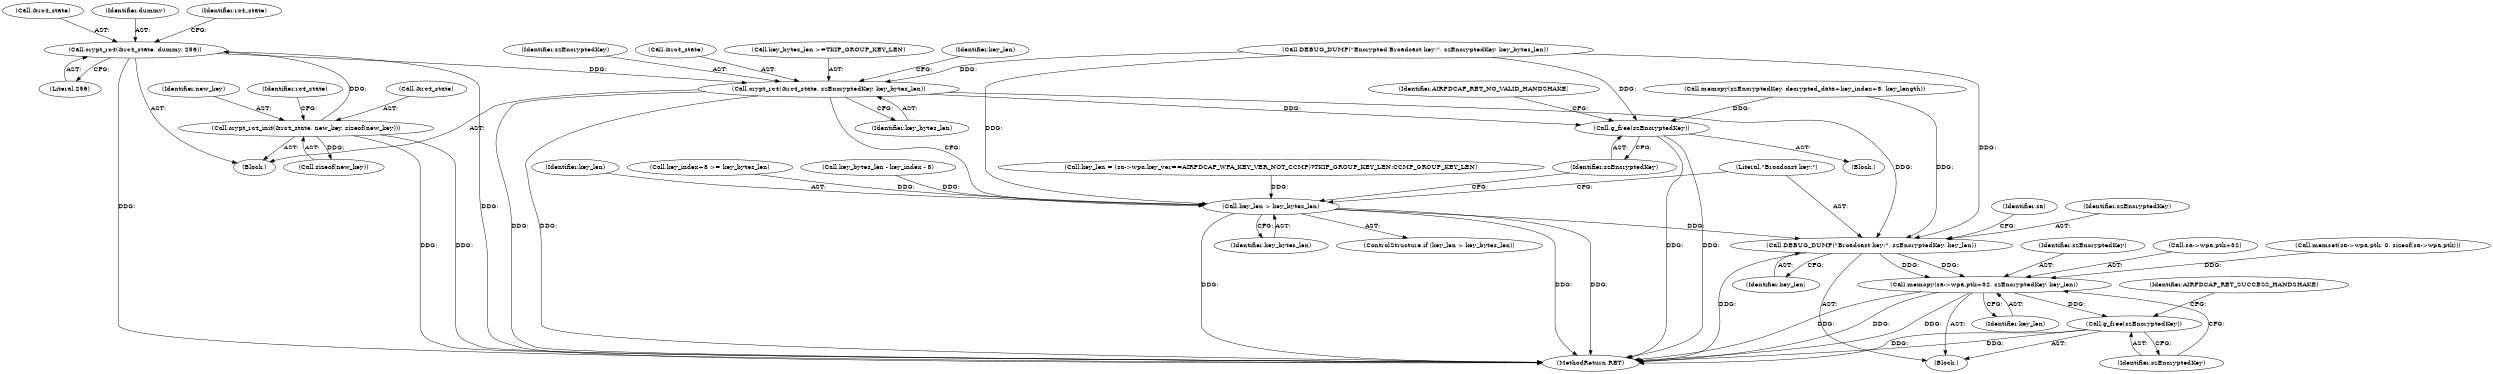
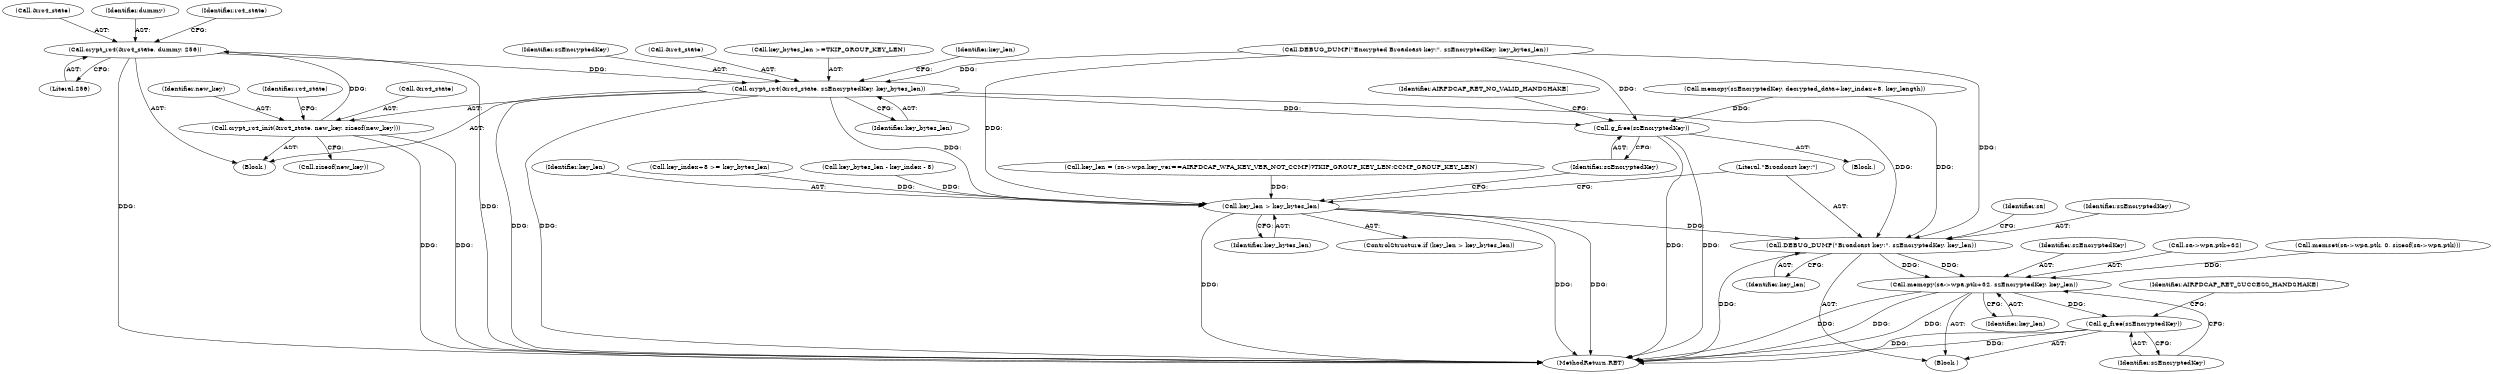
edge "(Call,crypt_rc4_init(&rc4_state, new_key, sizeof(new_key)))" -> "(Call,sizeof(new_key))": label "DDG: " -> "CFG: "
edge "(Call,crypt_rc4(&rc4_state, szEncryptedKey, key_bytes_len))" -> "(Call,key_len > key_bytes_len)": label "CFG: " -> "DDG: "
edge "(Call,sizeof(new_key))" -> "(Call,crypt_rc4_init(&rc4_state, new_key, sizeof(new_key)))": now "(Call,crypt_rc4(&rc4_state, szEncryptedKey, key_bytes_len))" -> "(Call,crypt_rc4_init(&rc4_state, new_key, sizeof(new_key)))"
